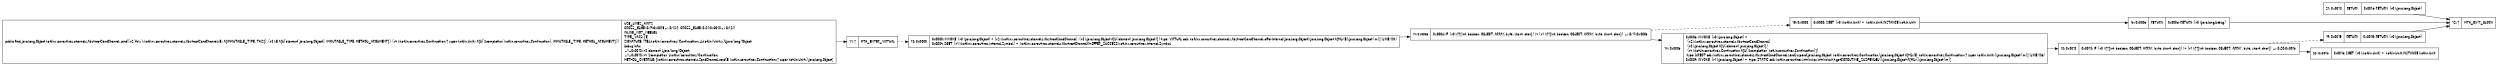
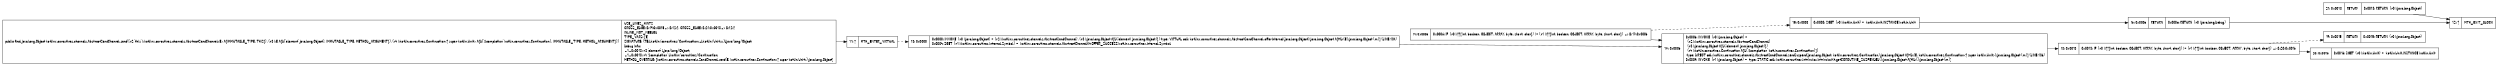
node "21: 0x0018": text "0x0016: RETURN  (r0 I:java.lang.Object)" -> "0x0018: RETURN  (r0 I:java.lang.Object)"
edge "19: 0x0015" -> "12: ?": removed
edge "13: 0x0000" -> "14: 0x0006": now "13: 0x0000" -> "17: 0x000b"
